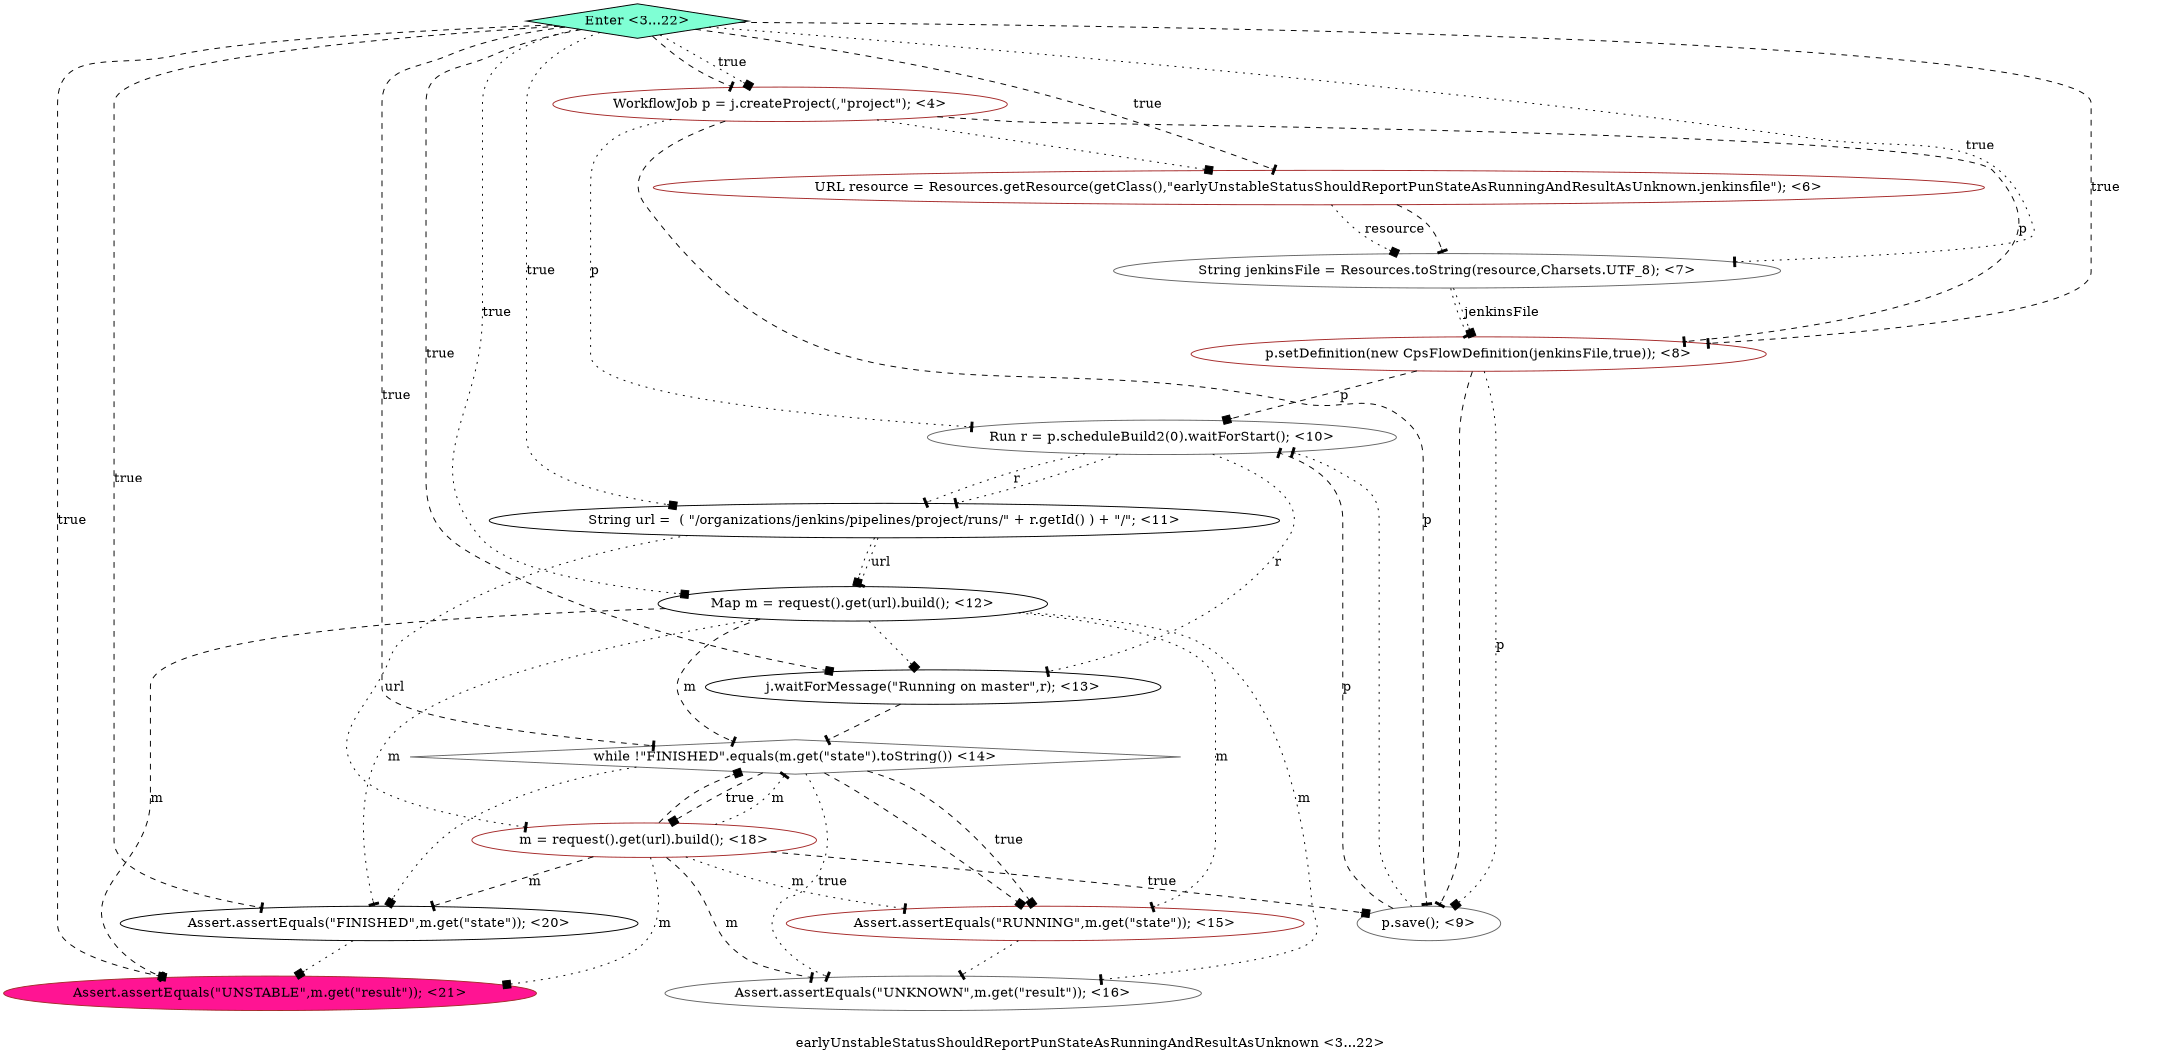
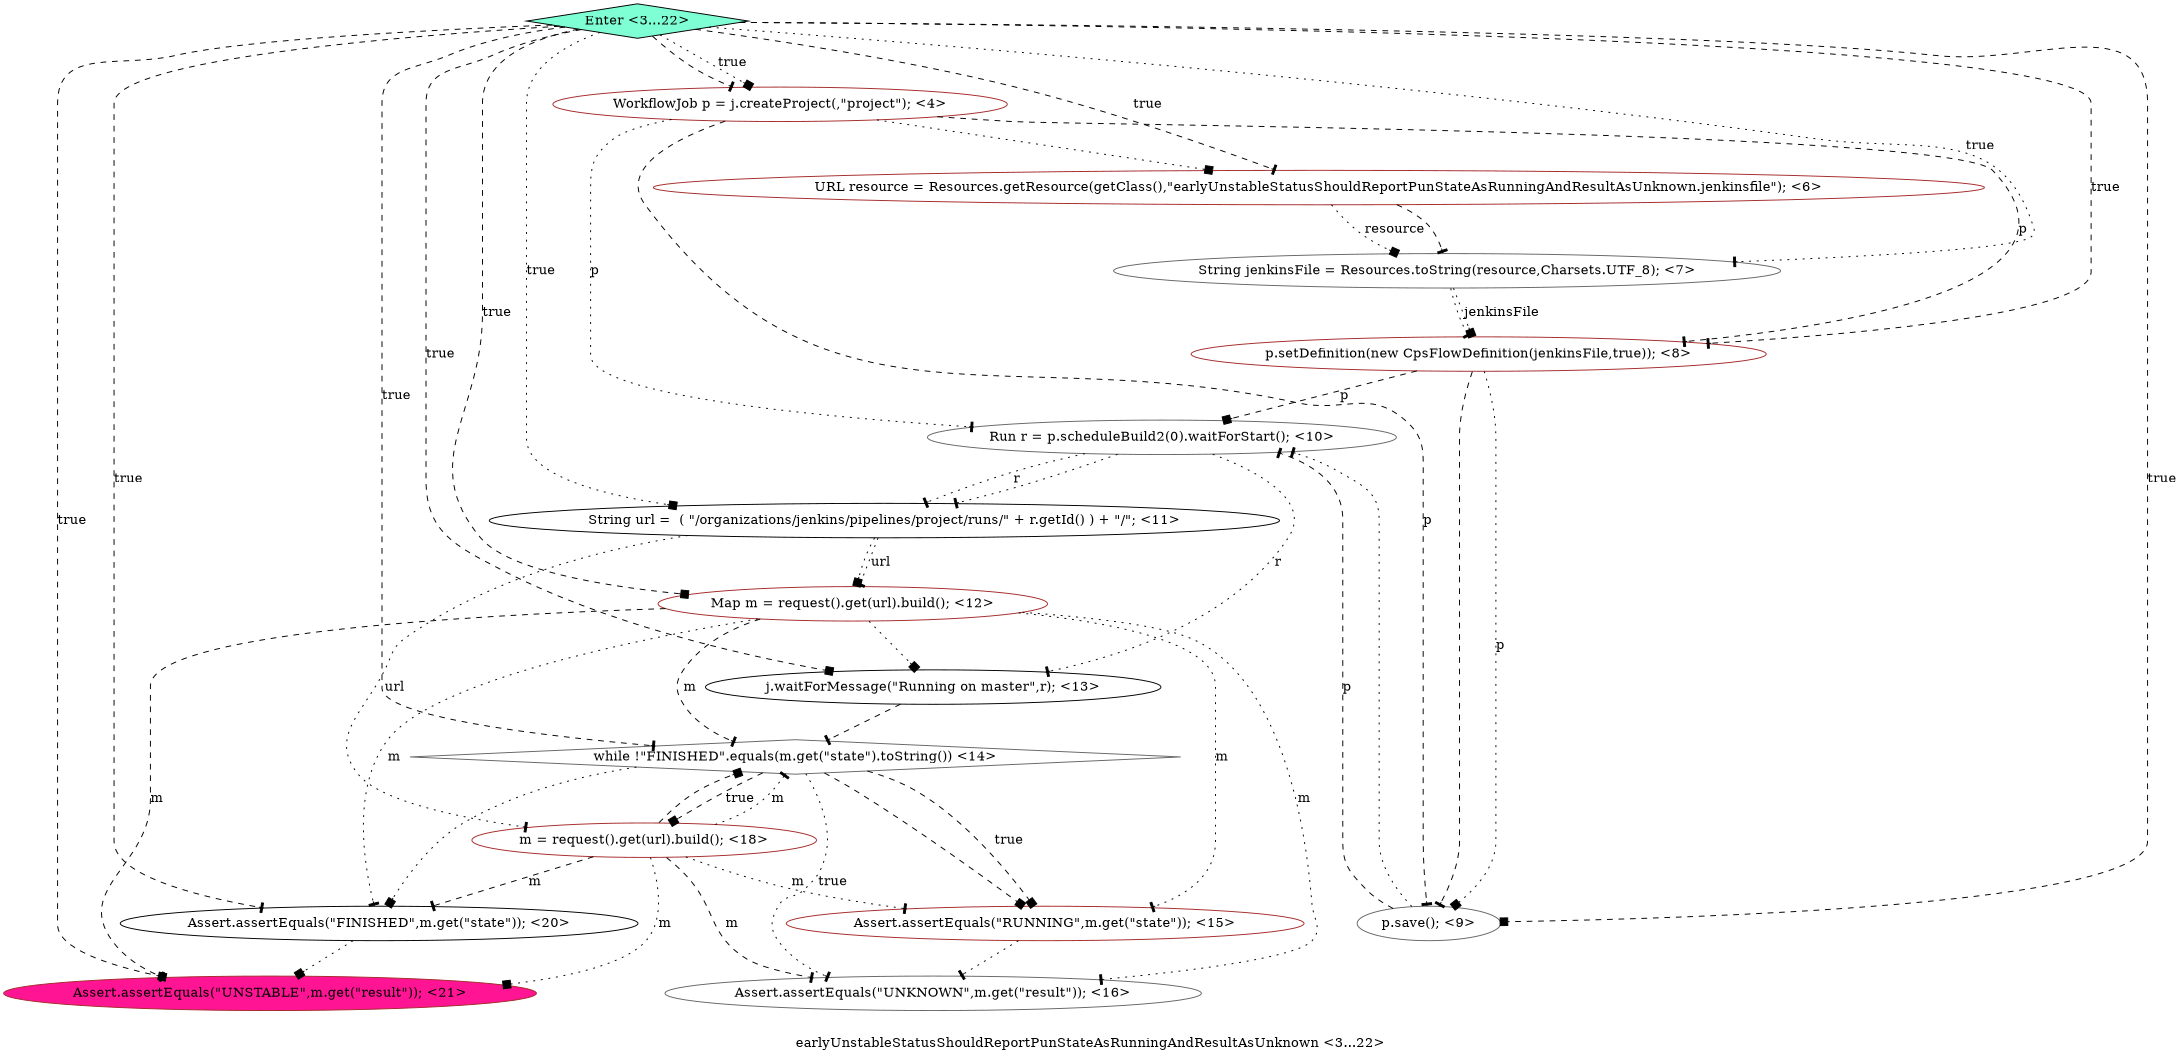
edge "Enter <3...22>" -> "Map m = request().get(url).build(); <12>": style dotted -> dashed
node "Map m = request().get(url).build(); <12>": color black -> brown
edge "m = request().get(url).build(); <18>" -> "p.save(); <9>": now "Enter <3...22>" -> "p.save(); <9>"
